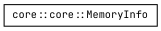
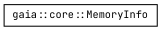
node "core::core::MemoryInfo": label "core::core::MemoryInfo" -> "gaia::core::MemoryInfo"
